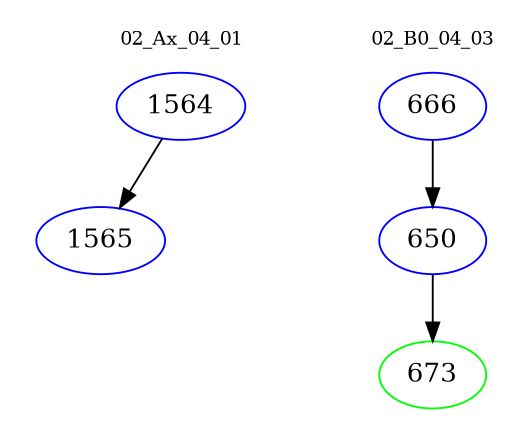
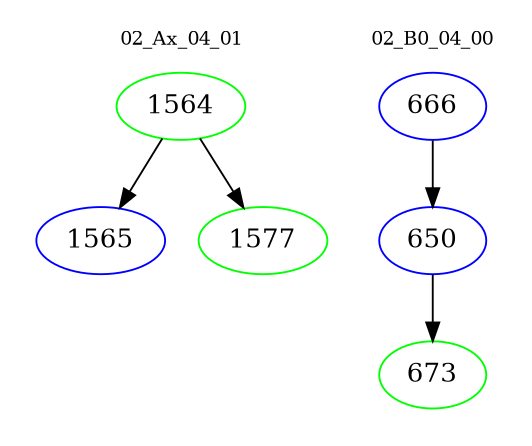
cluster "02_B0_04_03": label "02_B0_04_03" -> "02_B0_04_00"
node "1564": color blue -> green
node "1577": added
